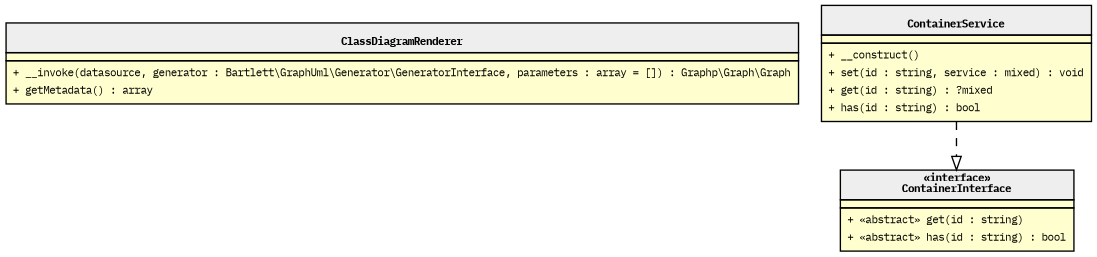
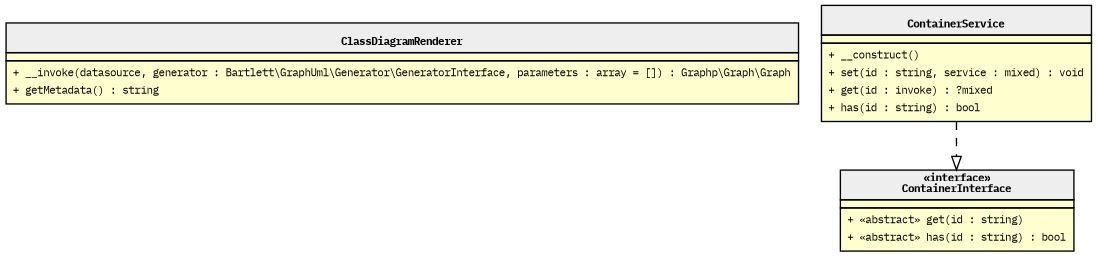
node "ClassDiagramRenderer": text "+ getMetadata() : array" -> "+ getMetadata() : string"
node "ContainerService": text "+ get(id : string) : ?mixed" -> "+ get(id : invoke) : ?mixed"
